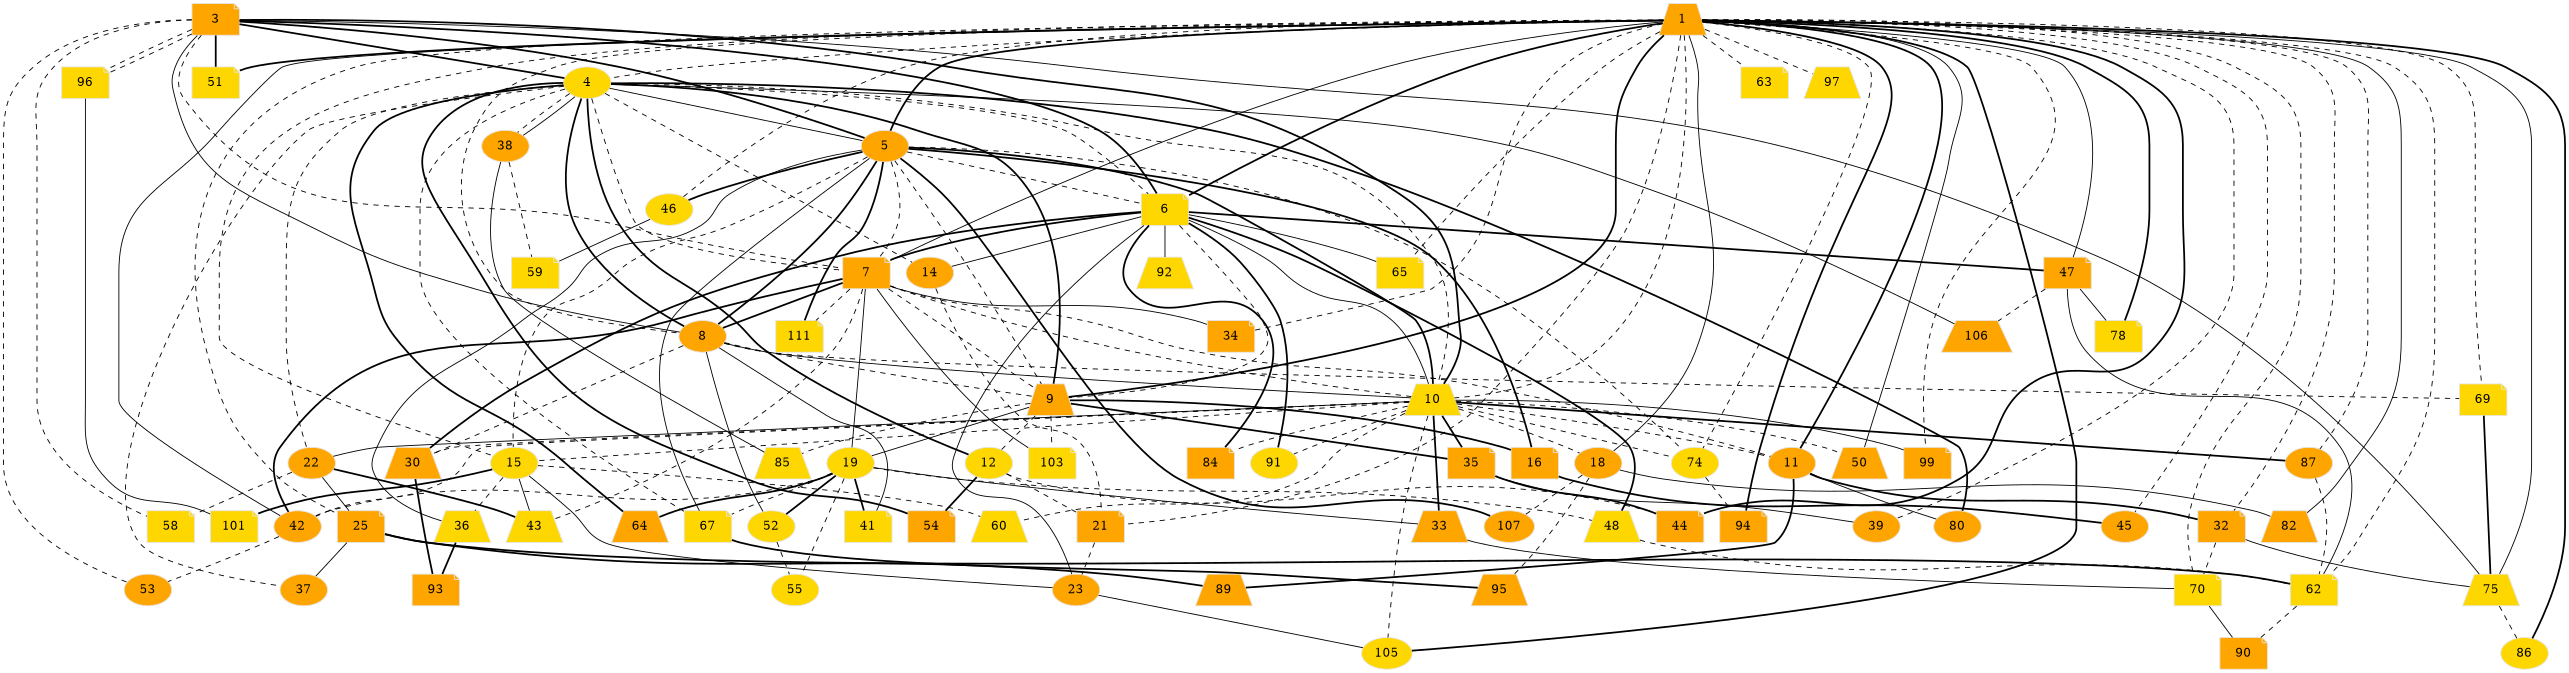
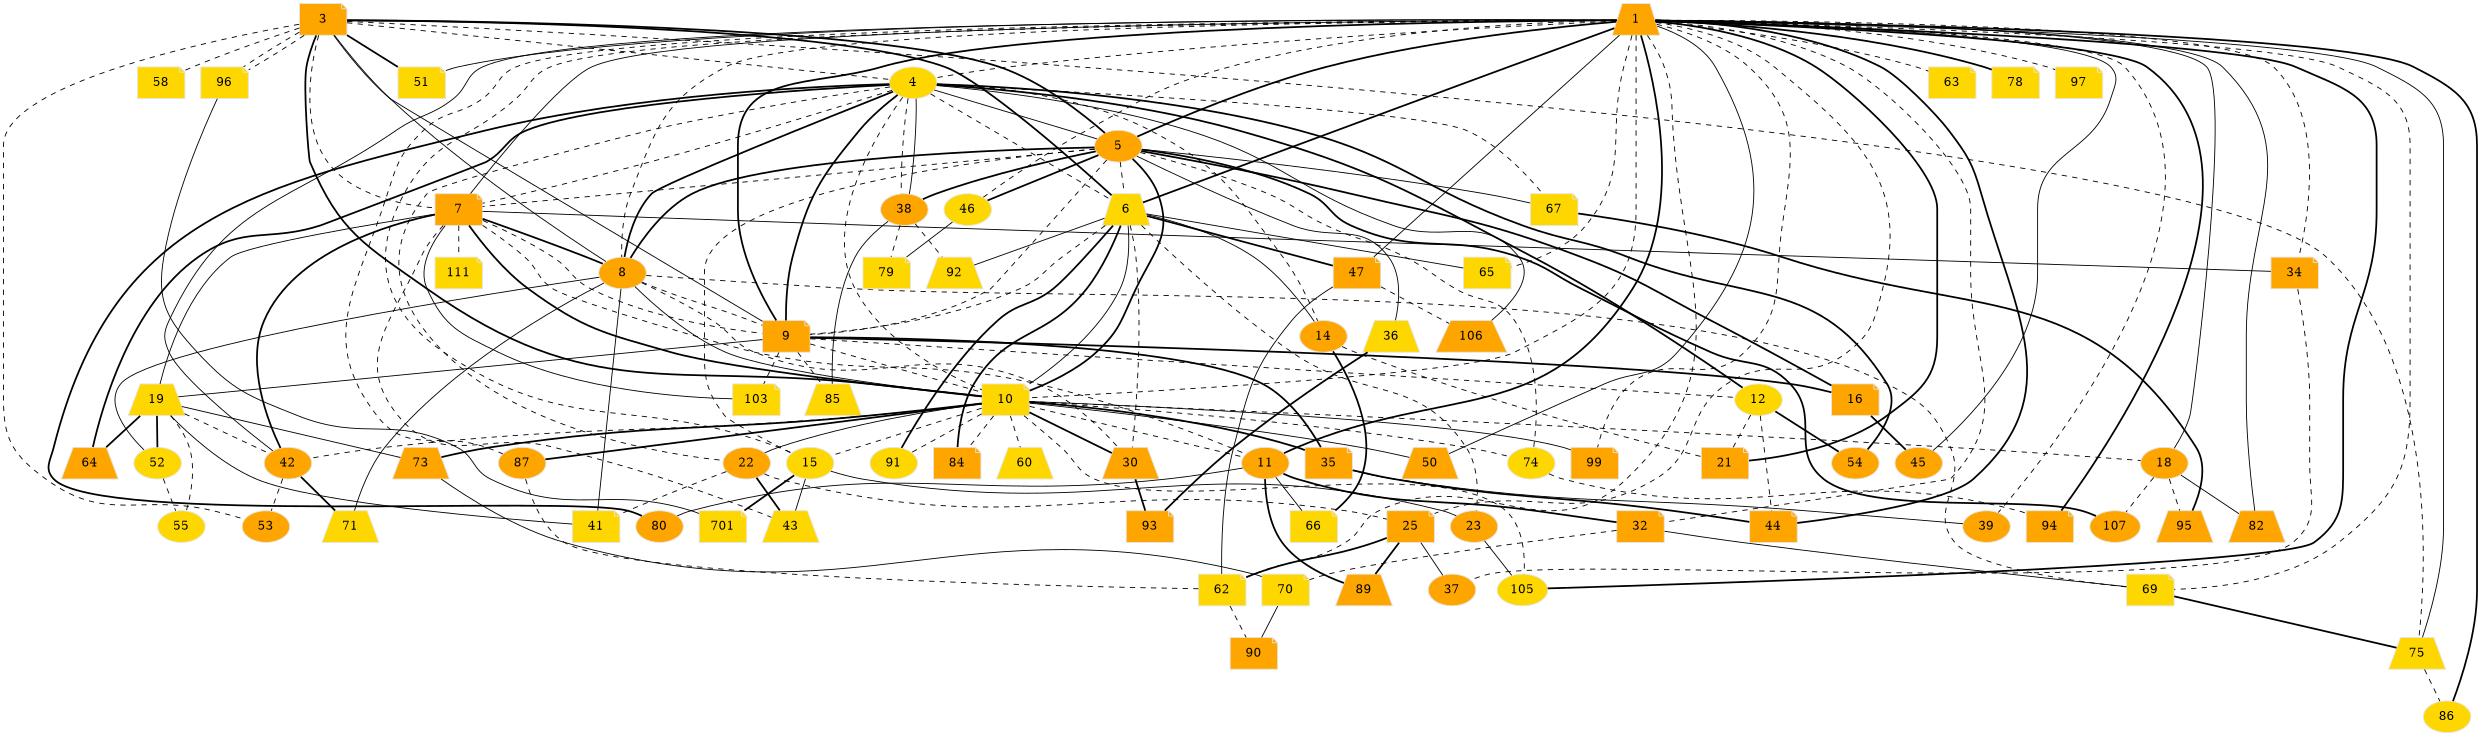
edge "1" -- "51": style bold -> solid
edge "3" -- "4": style bold -> dashed
edge "1" -- "45": style dashed -> solid
edge "1" -- "70": removed
node "97": shape trapezium -> note
edge "3" -- "75": style solid -> dashed
edge "3" -- "9": added
edge "1" -- "74": removed
node "6": shape note -> trapezium
edge "6" -- "7": removed
edge "5" -- "111": now "5" -- "38"
edge "38" -- "92": added
edge "4" -- "37": now "34" -- "37"
node "59": label "59" -> "79"
edge "6" -- "30": style bold -> dashed
edge "47" -- "78": removed
edge "6" -- "23": style solid -> dashed
edge "7" -- "10": style dashed -> bold
edge "1" -- "21": style dashed -> bold
edge "9" -- "10": added
node "9": shape trapezium -> note
node "10": shape trapezium -> note
edge "10" -- "30": style dashed -> bold
edge "10" -- "50": style dashed -> solid
node "19": shape ellipse -> trapezium
edge "15" -- "60": removed
edge "19" -- "41": style bold -> solid
edge "22" -- "25": style solid -> dashed
edge "22" -- "58": now "22" -- "41"
edge "15" -- "36": removed
edge "19" -- "67": removed
node "101": label "101" -> "701"
node "71": added
node "54": shape note -> ellipse
node "66": added
node "33": label "33" -> "73"
node "48": removed
edge "21" -- "23": removed
edge "32" -- "75": now "32" -- "69"
